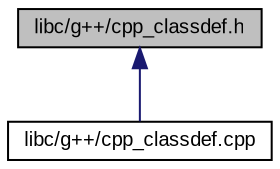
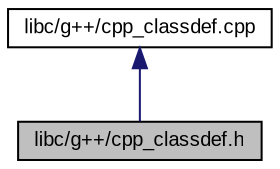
edge "libc/g++/cpp_classdef.cpp" -> "libc/g++/cpp_classdef.h": reversed
